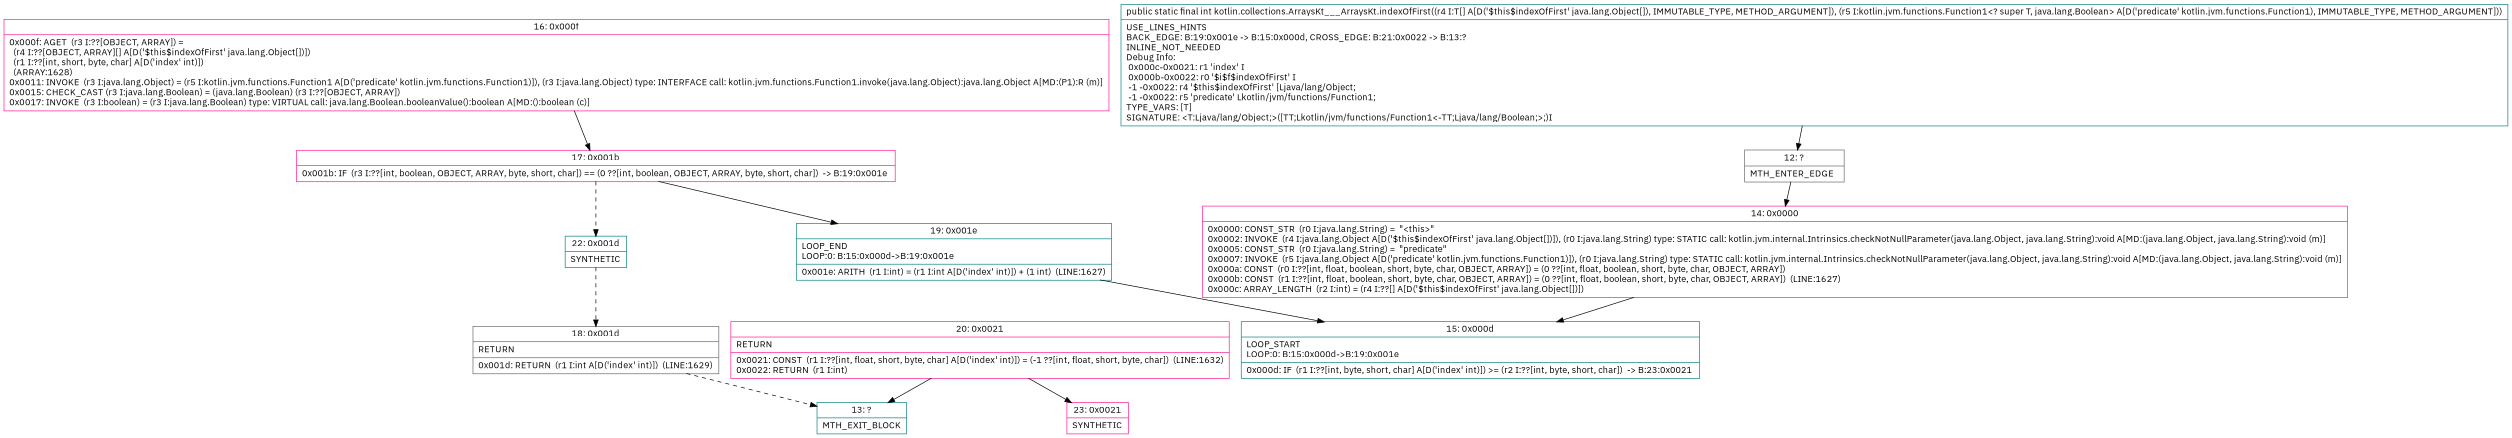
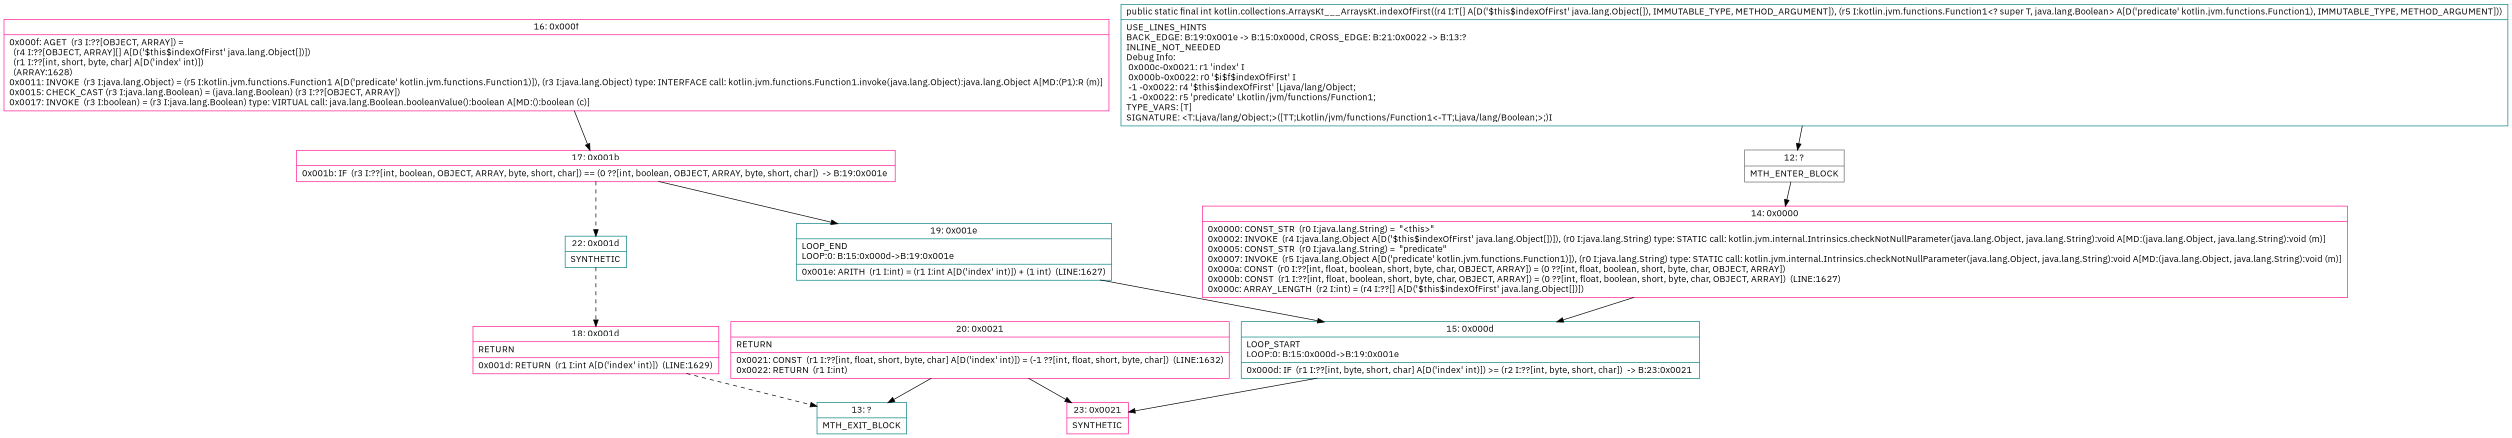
node "12: ?": text "MTH_ENTER_EDGE" -> "MTH_ENTER_BLOCK"
node "18: 0x001d": color gray40 -> deeppink
edge "15: 0x000d" -> "23: 0x0021": added
